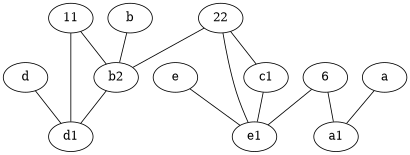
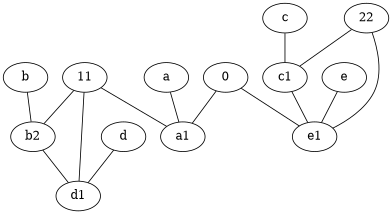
node "c": added
edge "22" -- "b2": removed
node "6": label "6" -> "0"
edge "11" -- "a1": added
